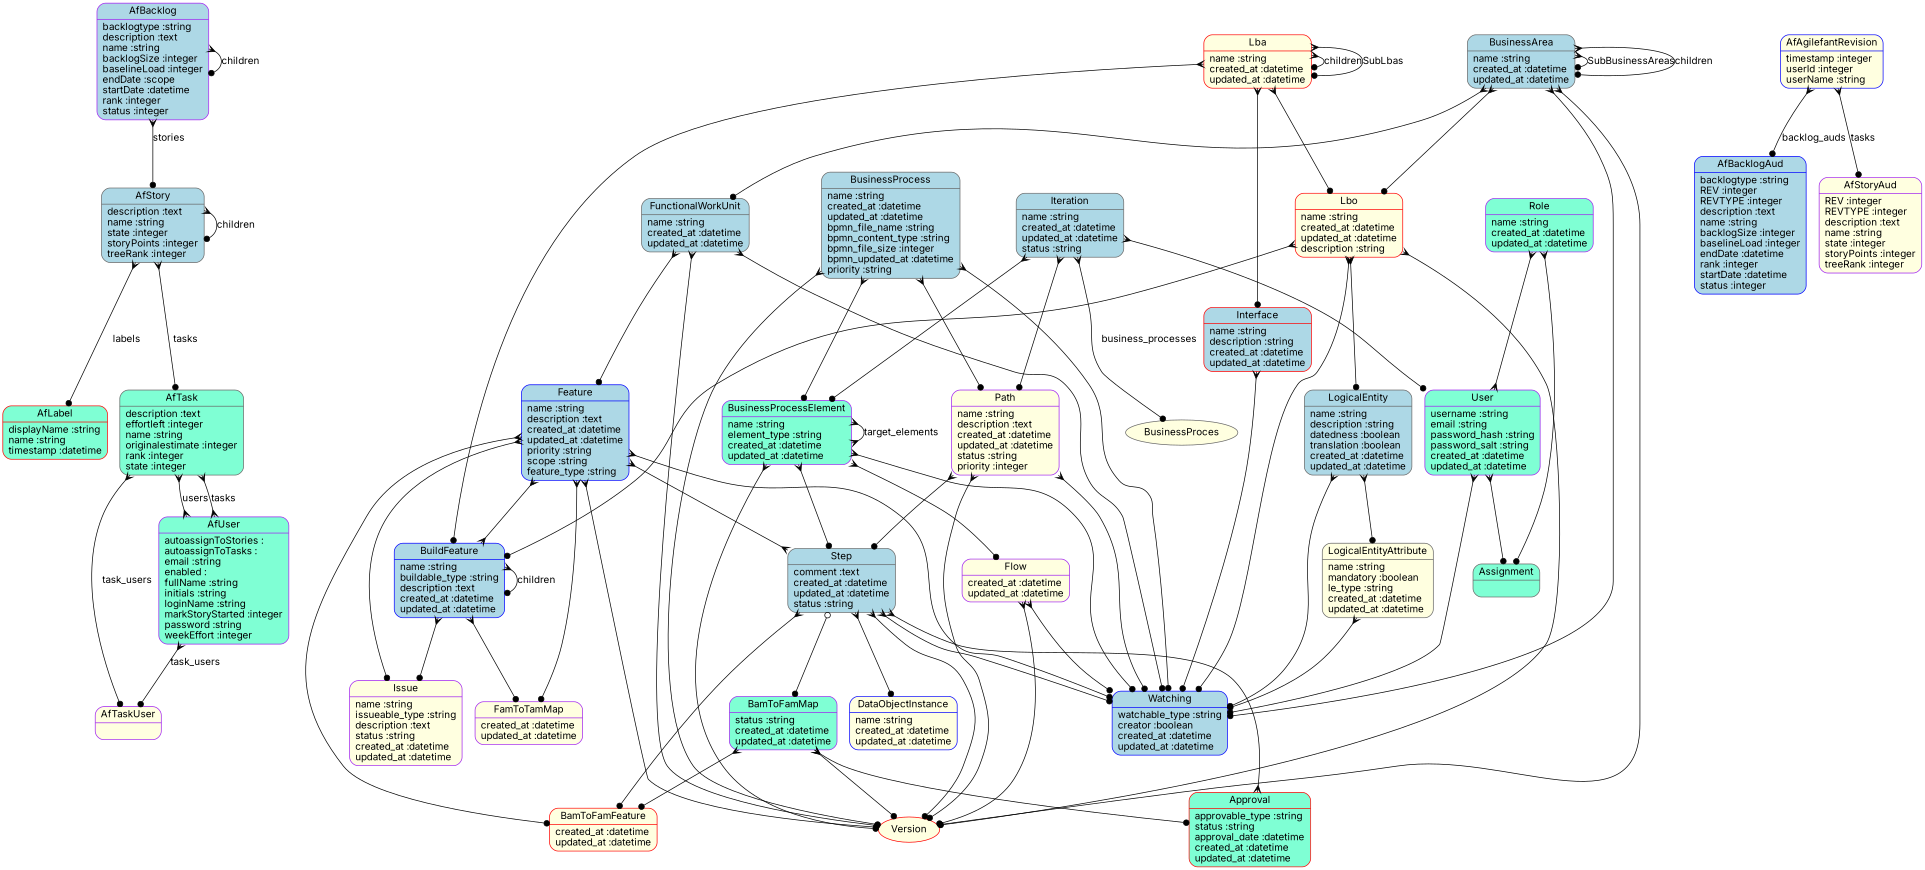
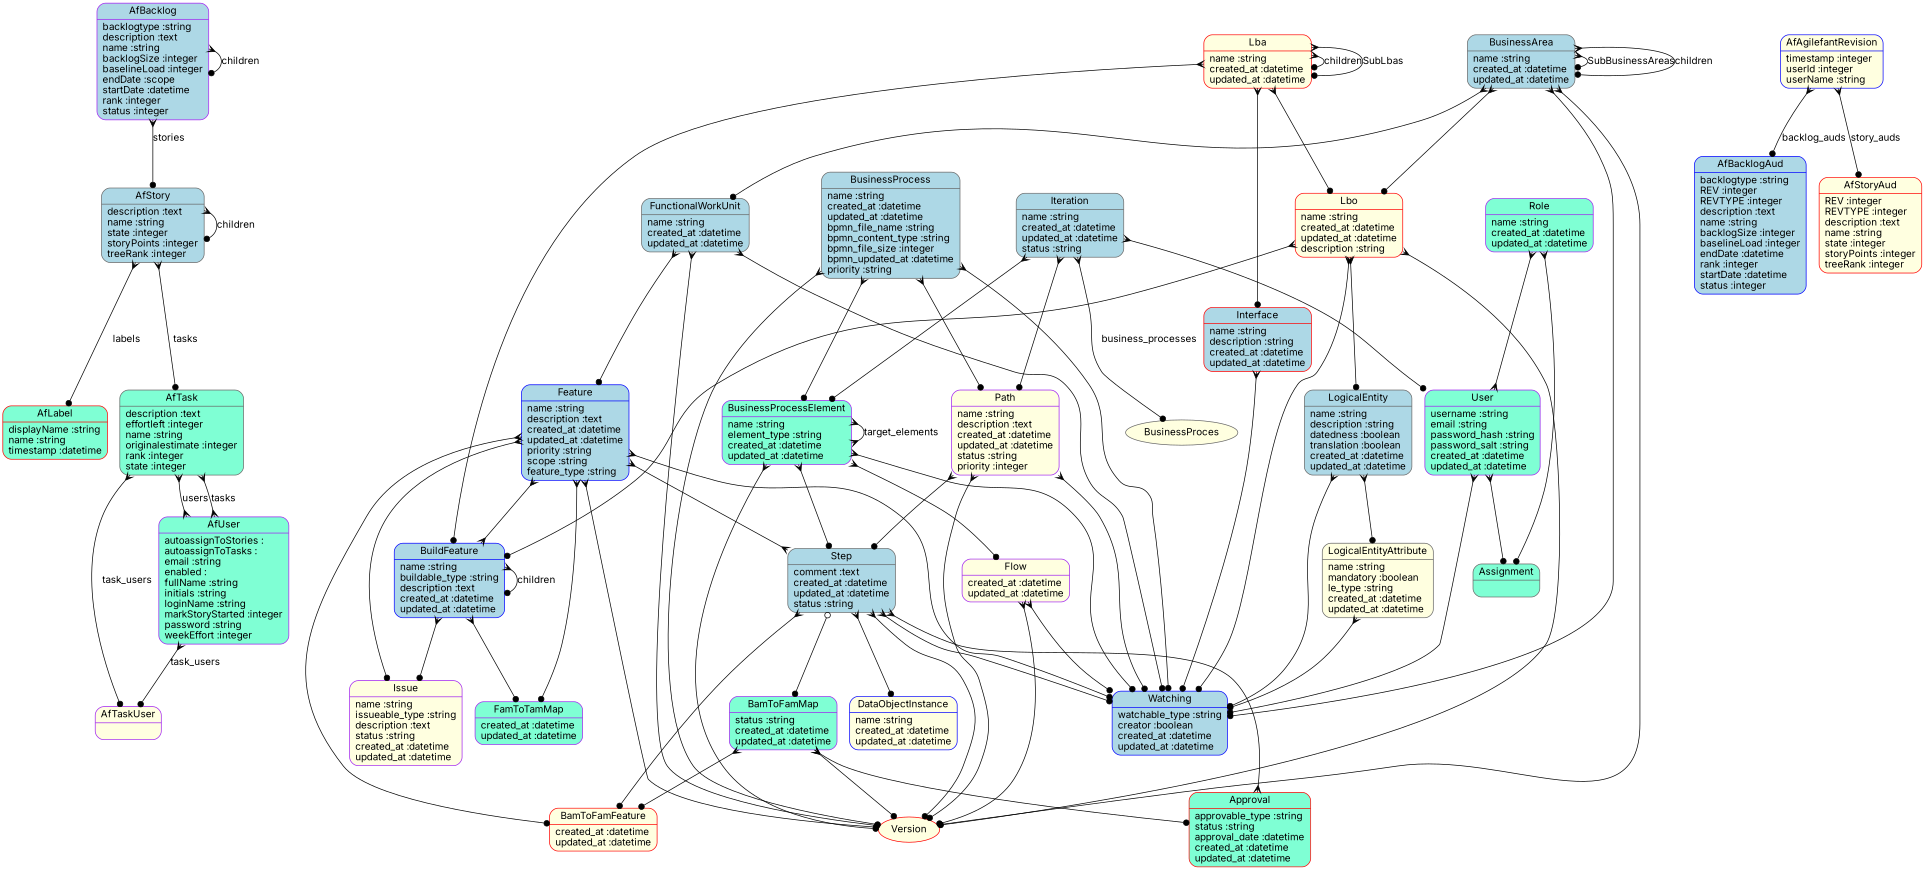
edge "AfAgilefantRevision" -- "AfStoryAud": label "tasks" -> "story_auds"
node "AfStoryAud": color purple -> red
node "FamToTamMap": fillcolor lightyellow -> aquamarine
